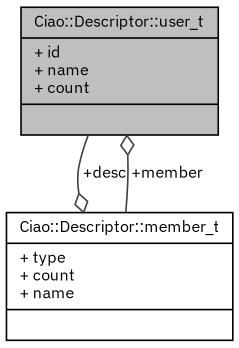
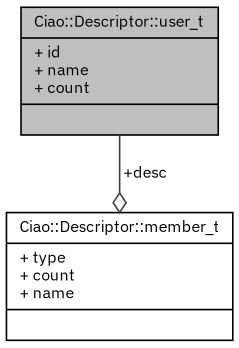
edge "Ciao::Descriptor::member_t" -> "Ciao::Descriptor::user_t": removed, label "+member"
